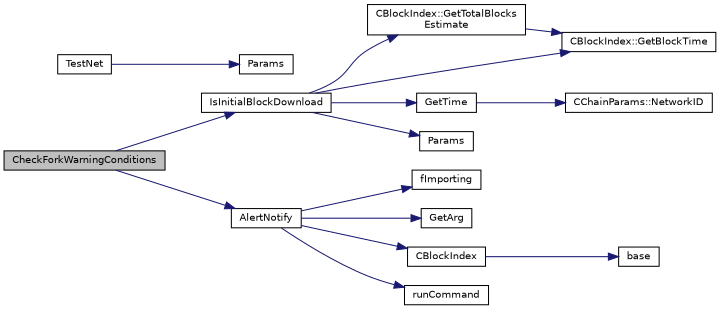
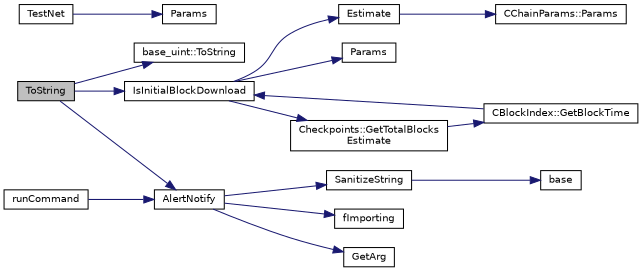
node "CBlockIndex::GetTotalBlocks Estimate": label "CBlockIndex::GetTotalBlocks Estimate" -> "Checkpoints::GetTotalBlocks Estimate"
node "base_uint::ToString": added
edge "IsInitialBlockDownload" -> "CBlockIndex::GetBlockTime": reversed
node "GetTime": label "GetTime" -> "Estimate"
node "CChainParams::NetworkID": label "CChainParams::NetworkID" -> "CChainParams::Params"
node "CheckForkWarningConditions": label "CheckForkWarningConditions" -> "ToString"
node "CBlockIndex": label "CBlockIndex" -> "SanitizeString"
edge "AlertNotify" -> "runCommand": reversed
